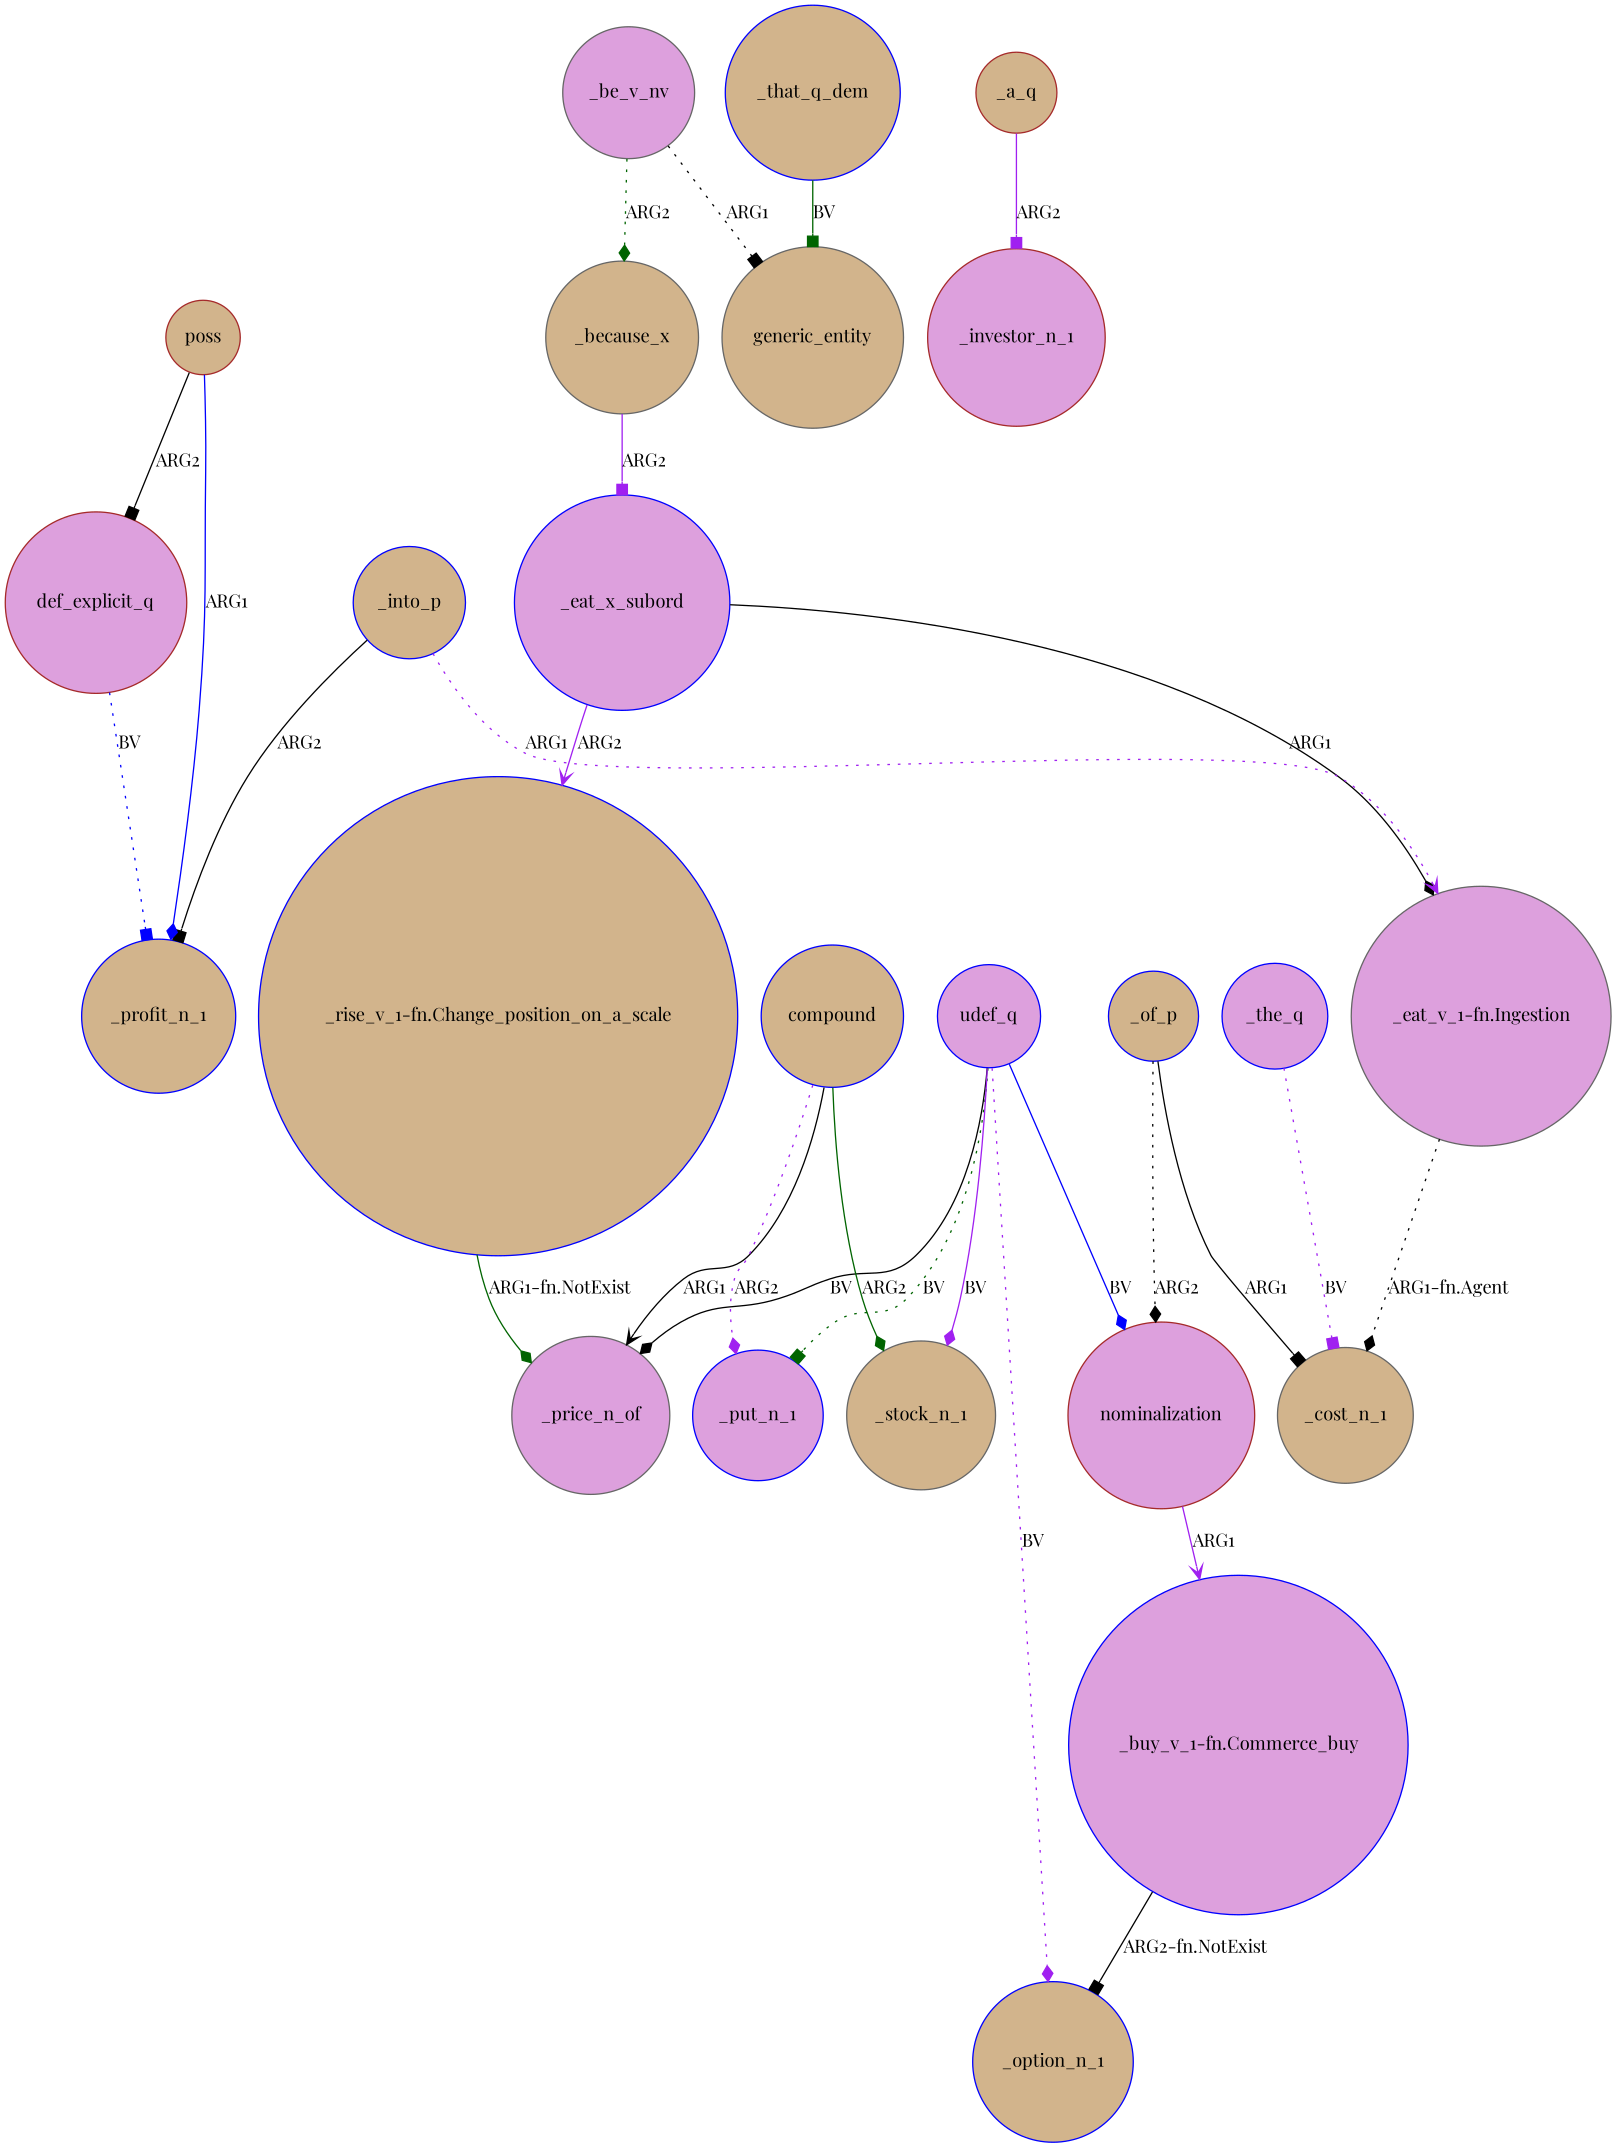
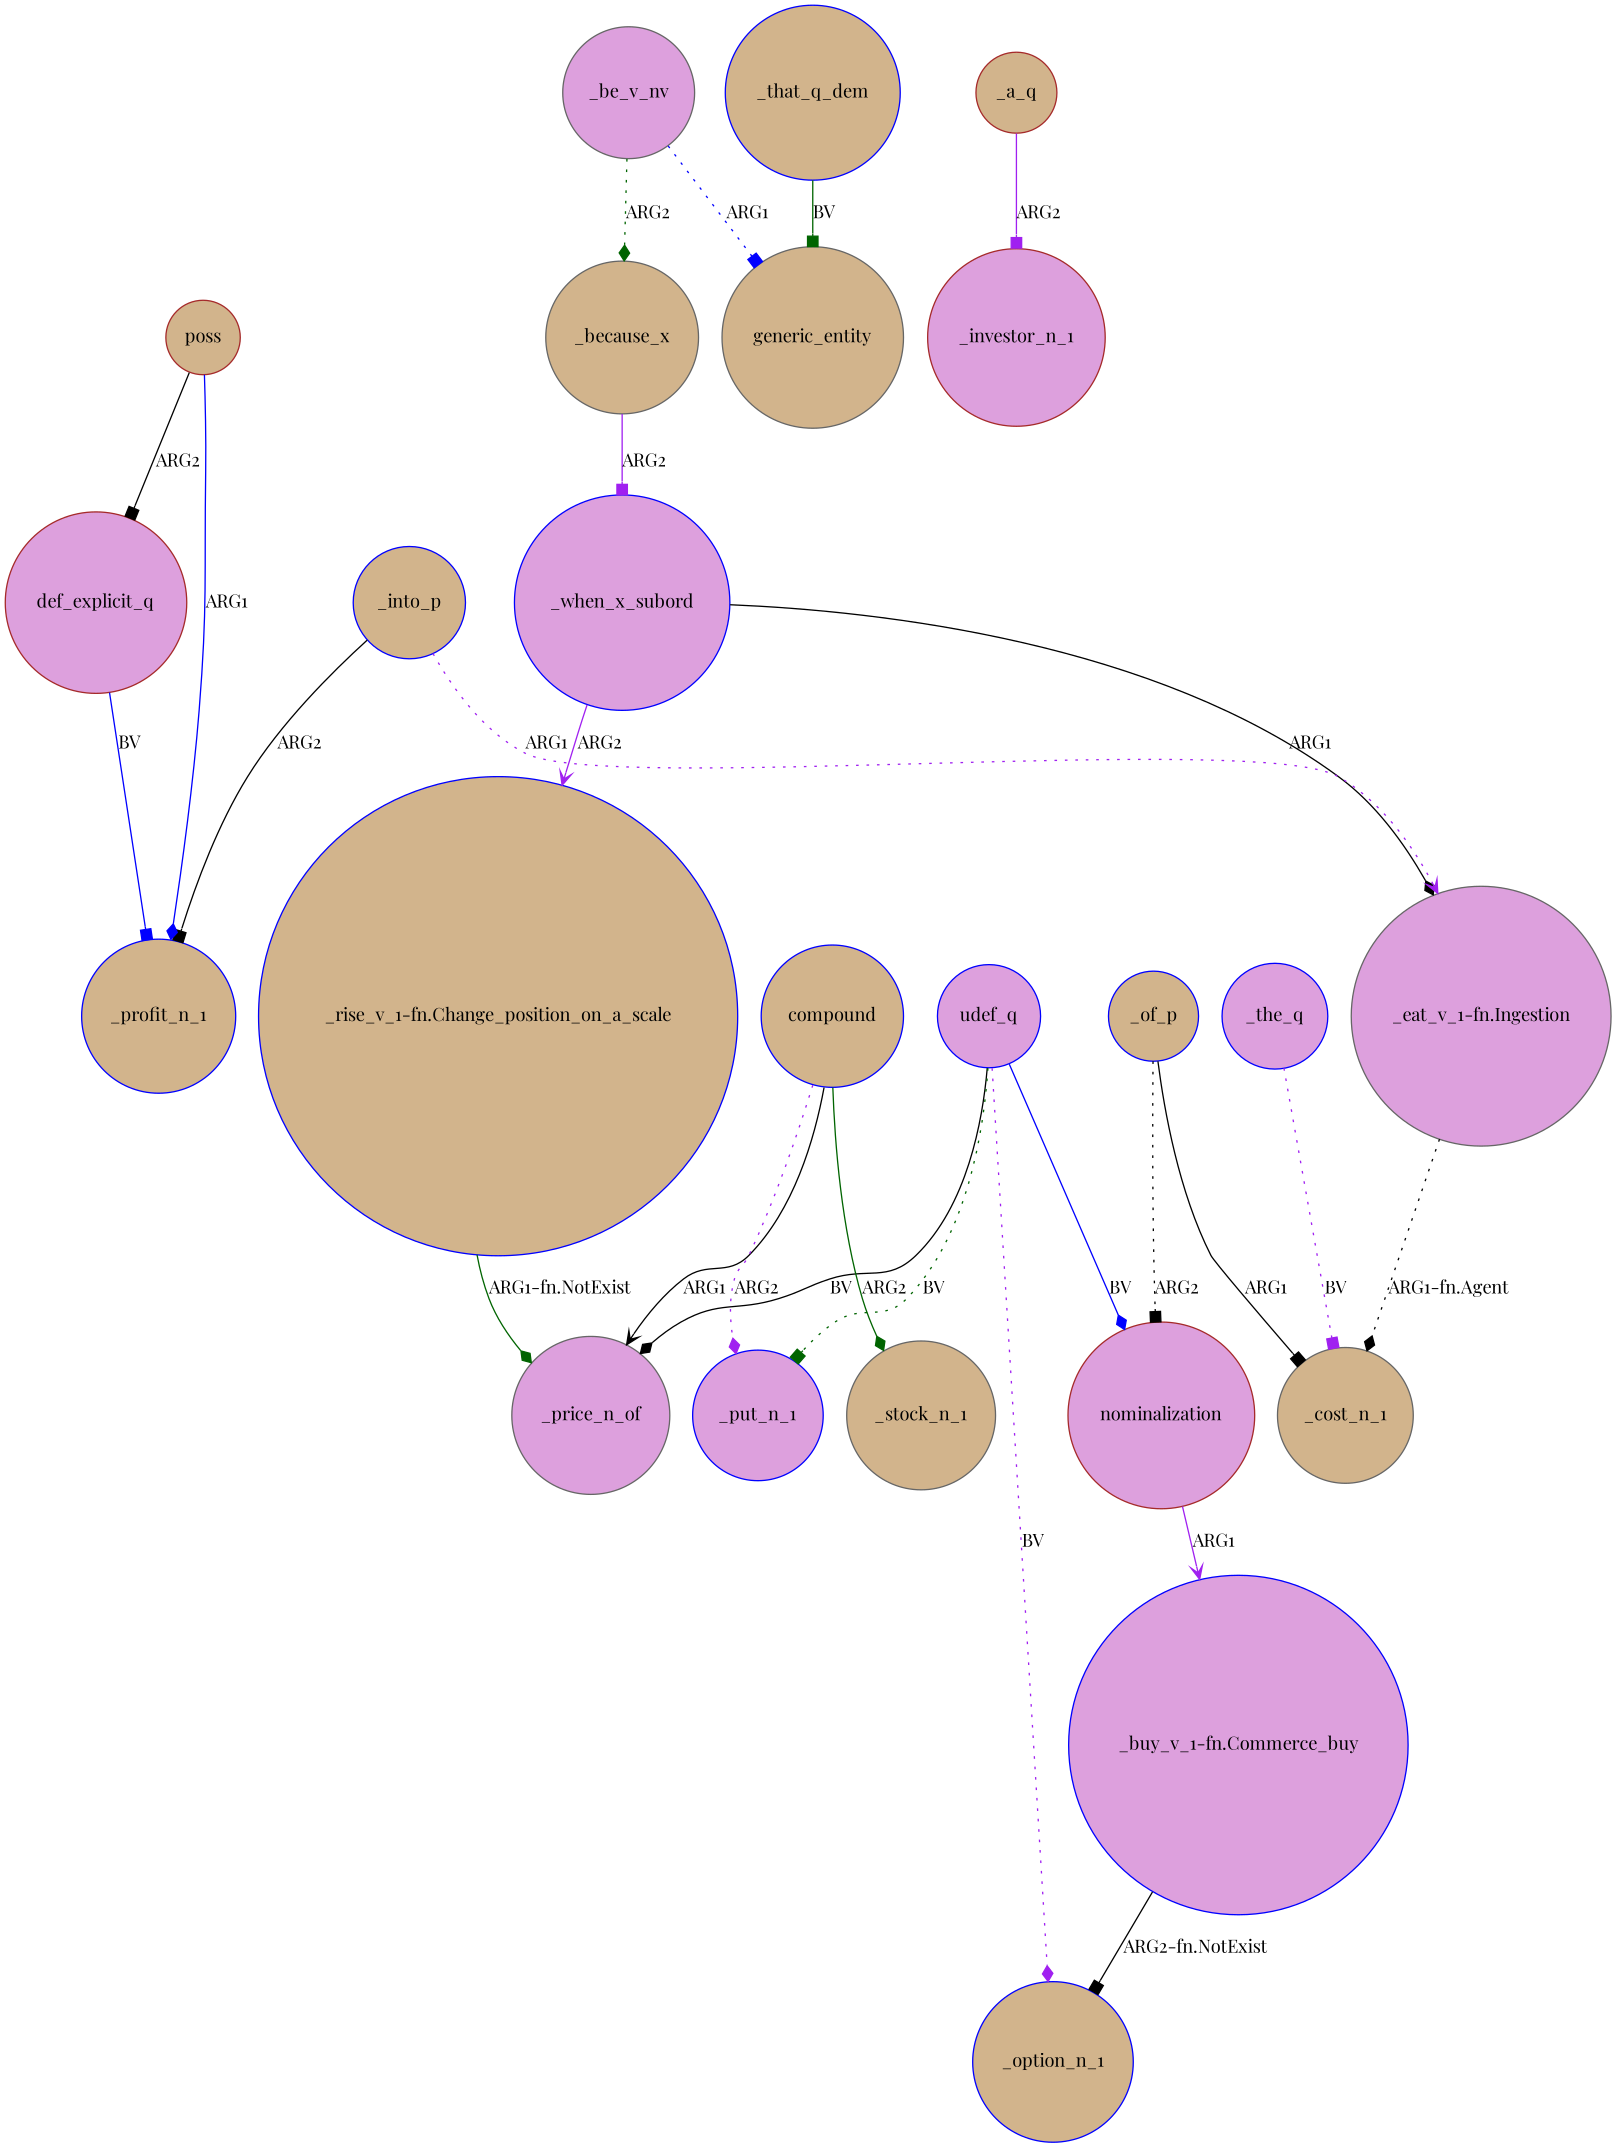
edge "_be_v_nv" -> "generic_entity": color black -> blue
node "_eat_x_subord": label "_eat_x_subord" -> "_when_x_subord"
edge "def_explicit_q" -> "_profit_n_1": style dotted -> solid
edge "_of_p" -> "nominalization": arrowhead diamond -> box
edge "udef_q" -> "_stock_n_1": removed, label "BV"
